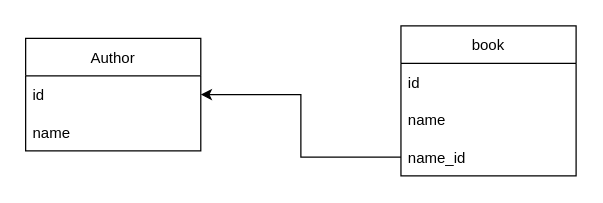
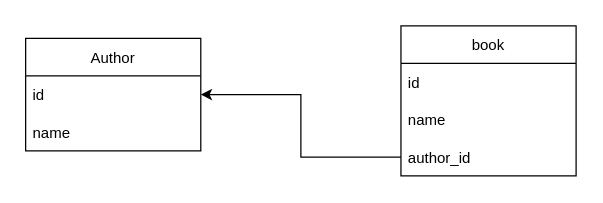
node "name_id": label "name_id" -> "author_id"
